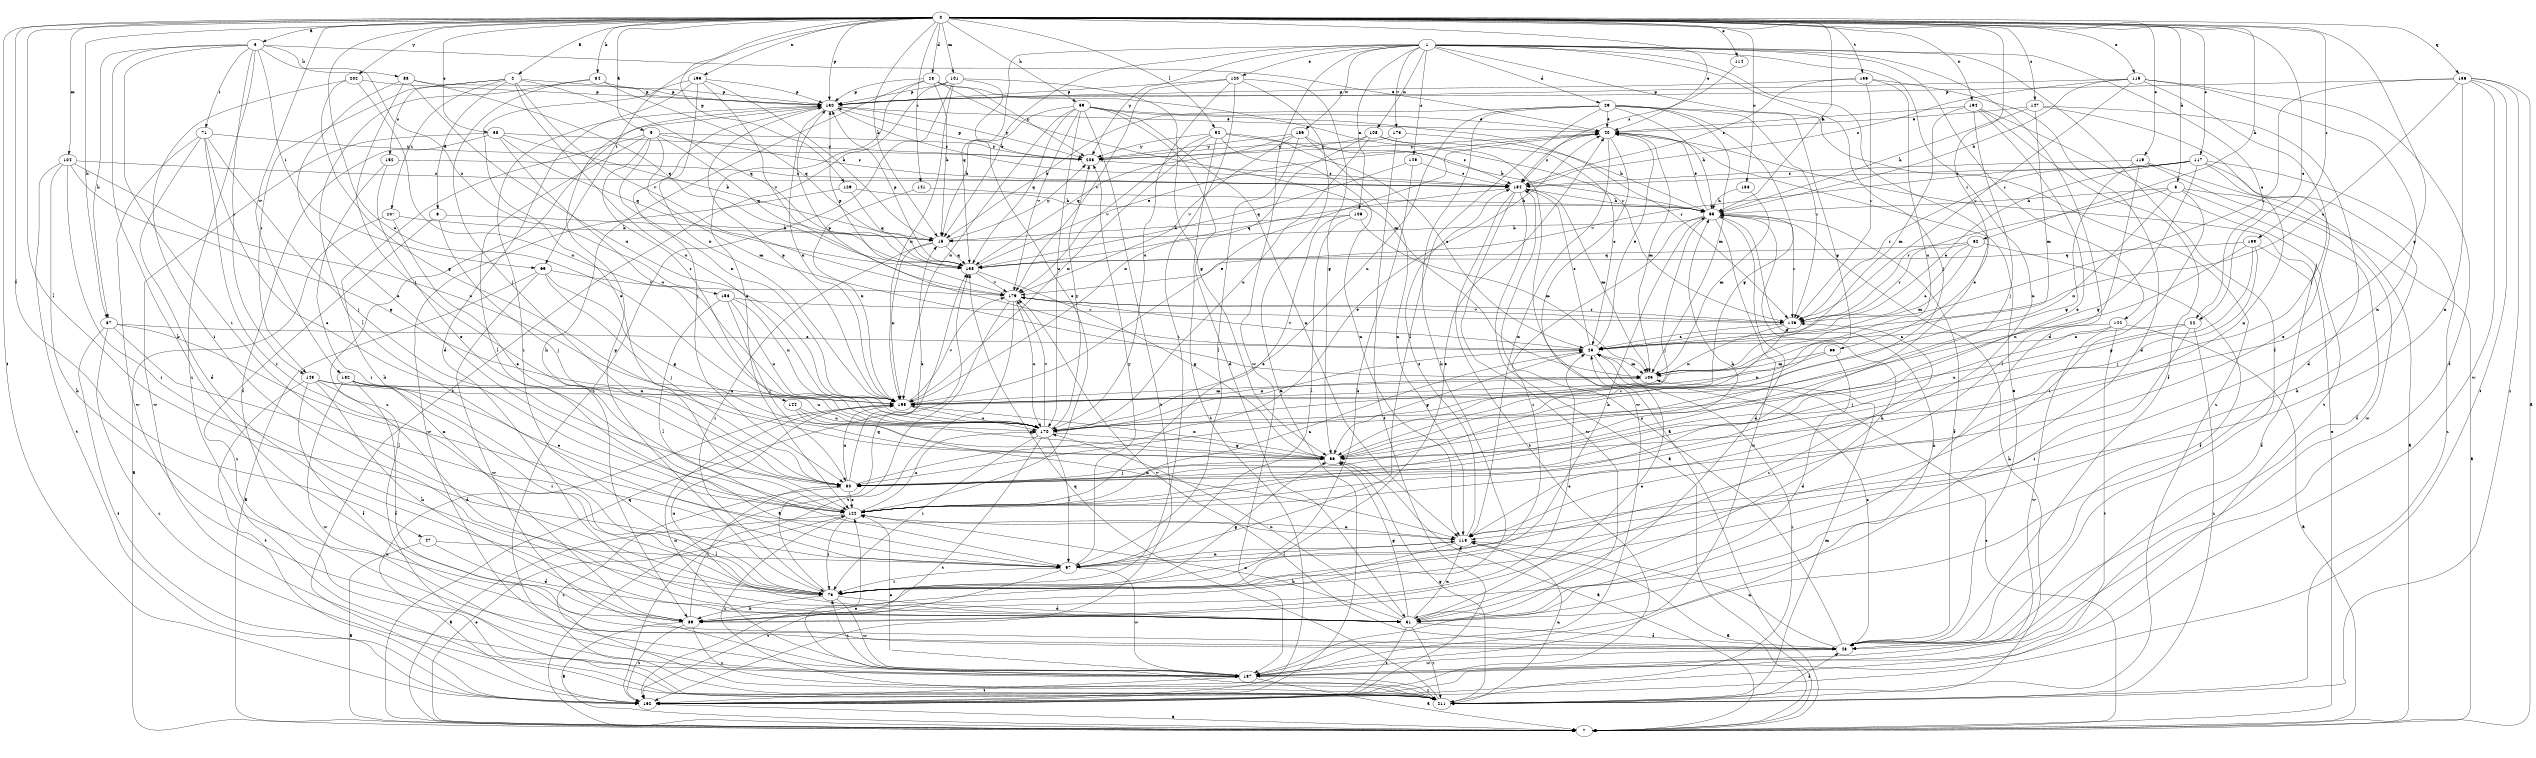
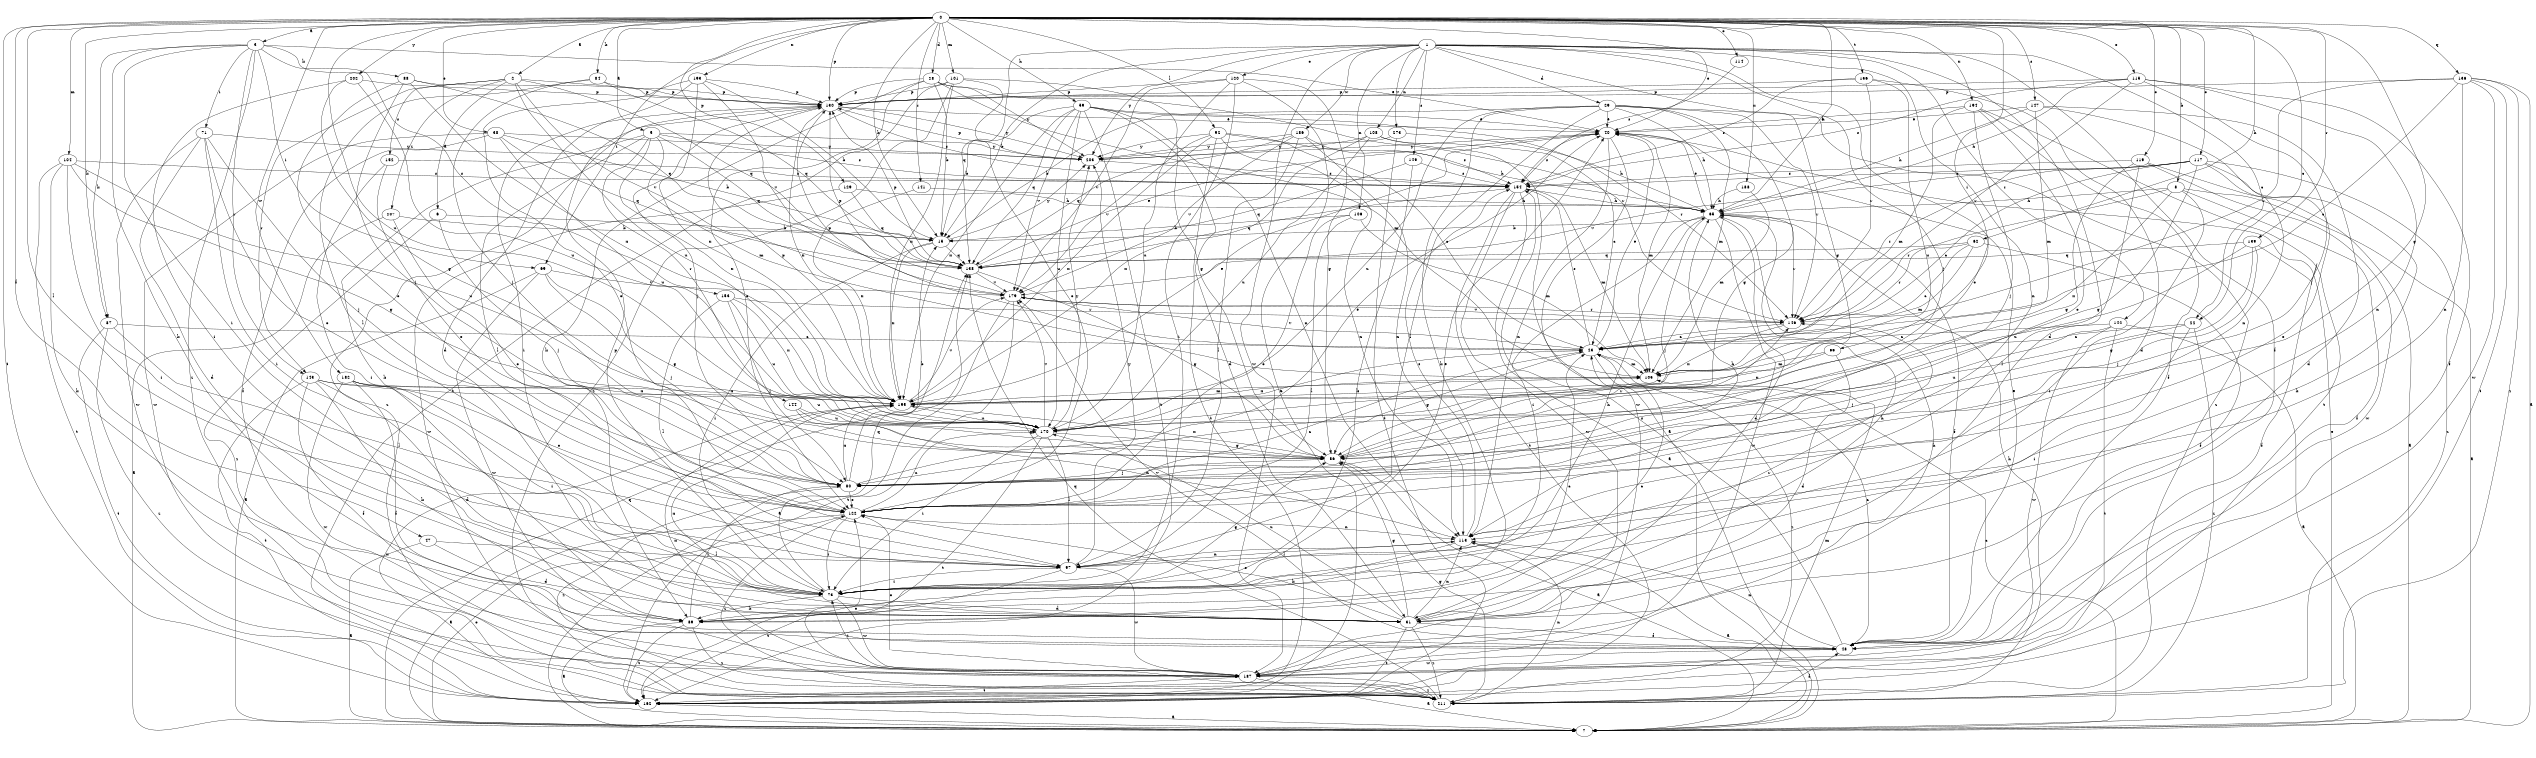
node "173": label "173" -> "273"
edge "179" -> "170": removed, label "u"
edge "87" -> "113": removed, label "n"
